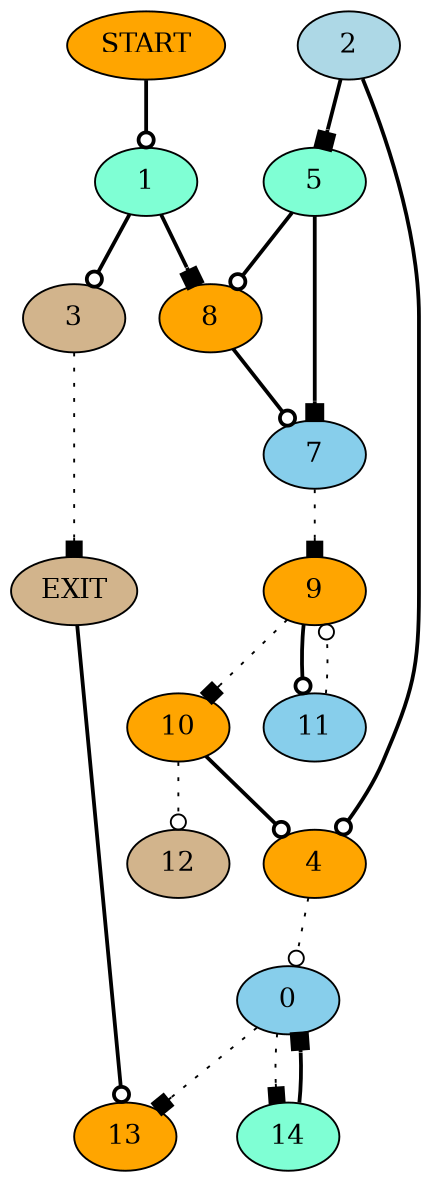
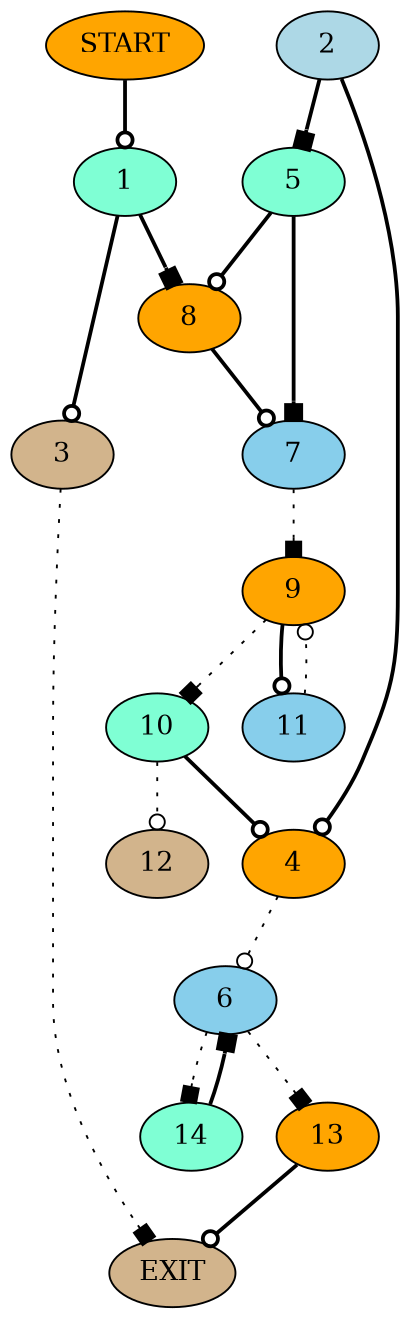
node "10": fillcolor orange -> aquamarine
edge "EXIT" -> "13": reversed
node "0": label "0" -> "6"
